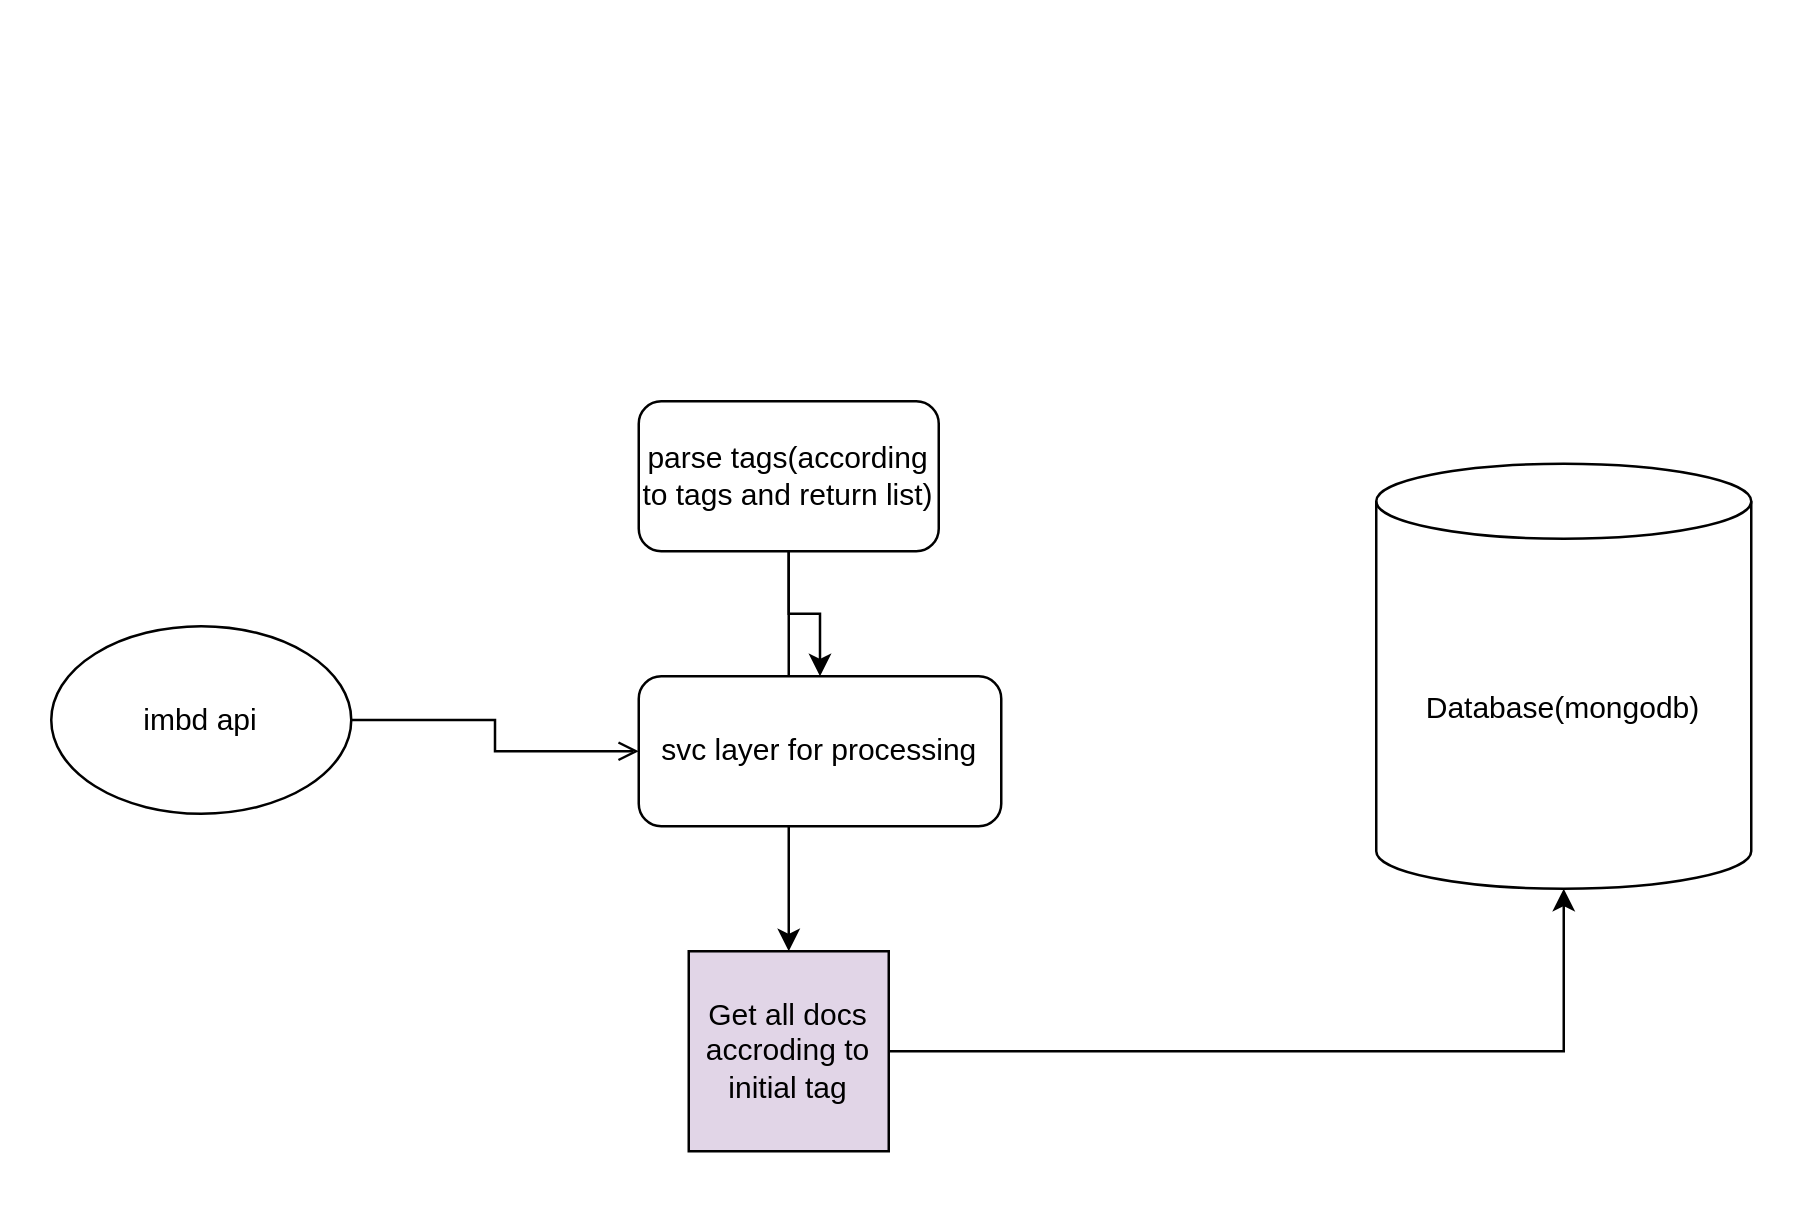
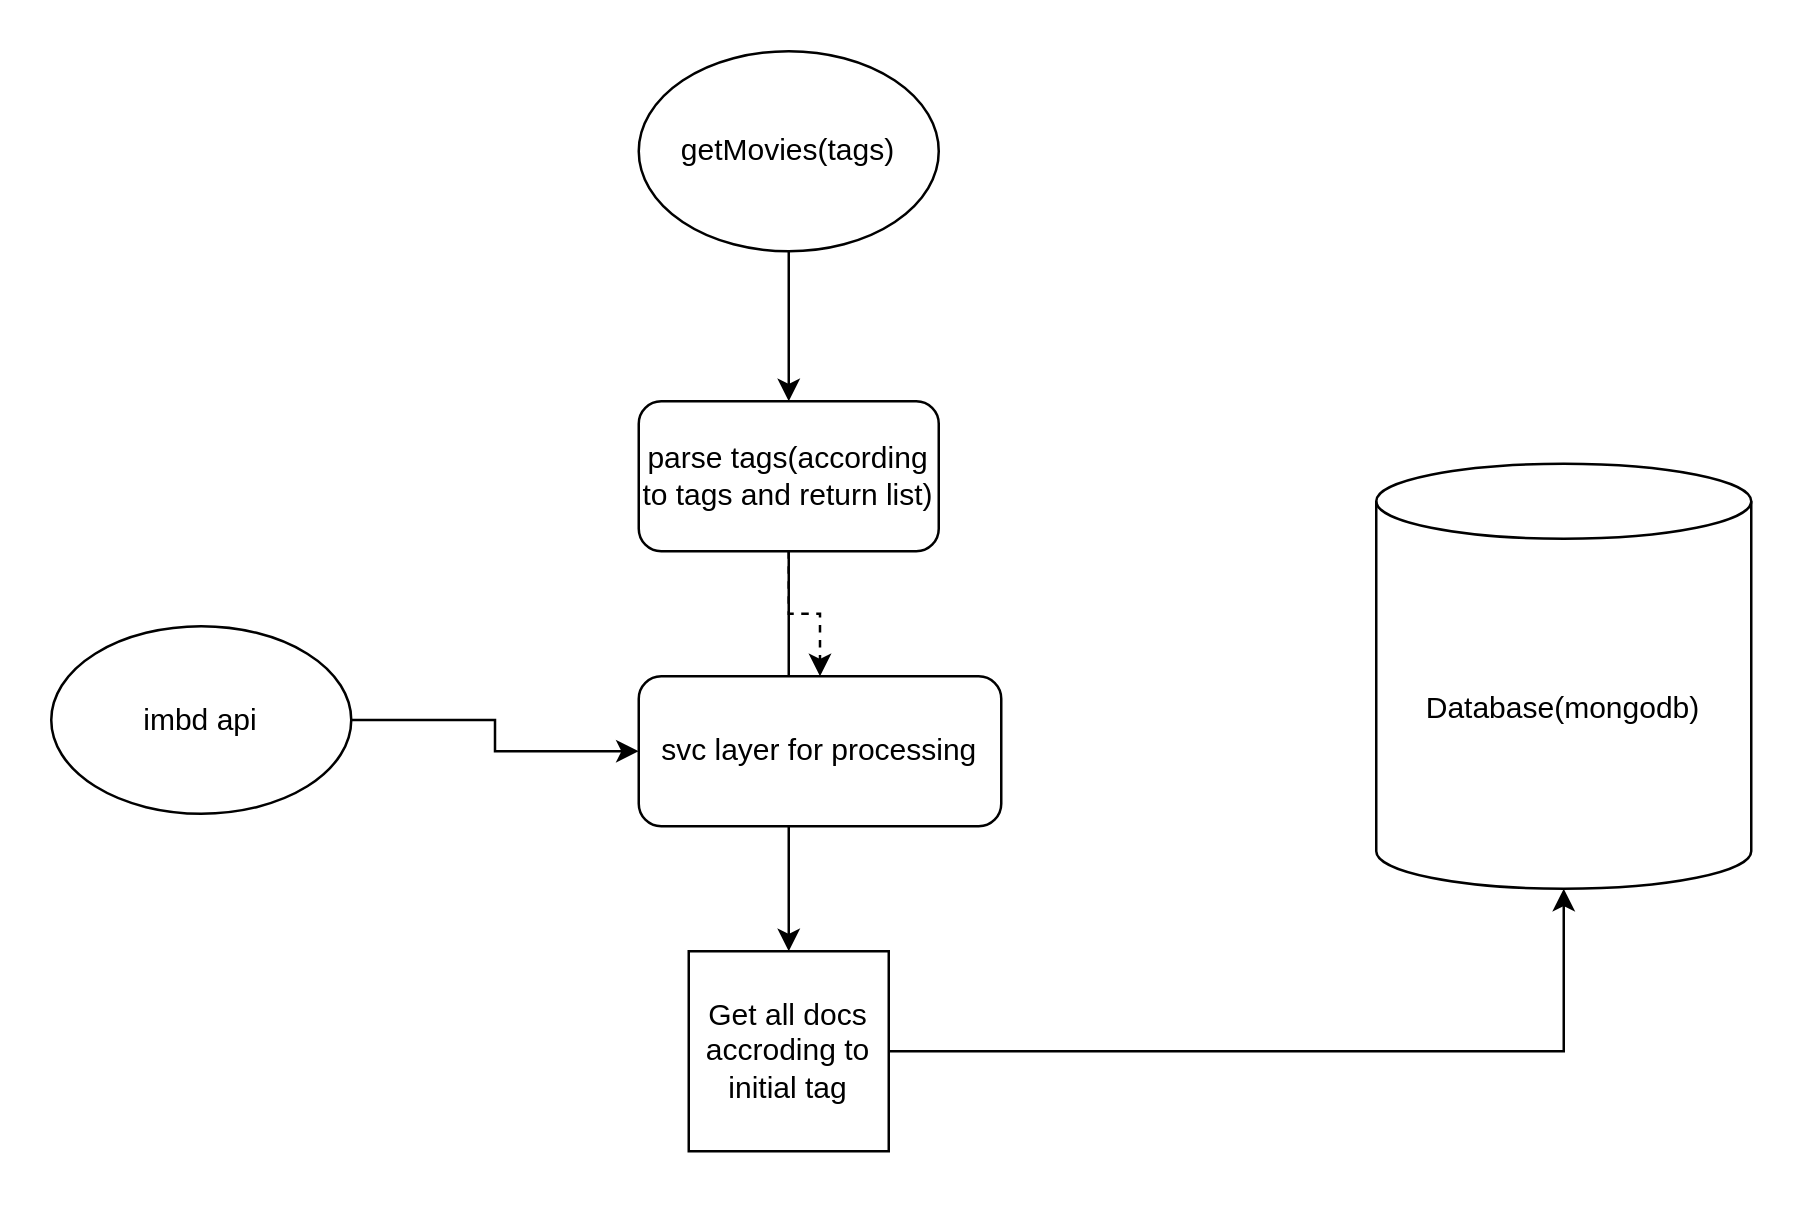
node "getMovies(tags)": added
edge "getMovies(tags)" -> "parse tags(according to tags and return list)": added
edge "parse tags(according to tags and return list)" -> "svc layer for processing": style solid -> dashed
edge "imbd api" -> "svc layer for processing": arrowhead open -> classic
node "Get all docs accroding to initial tag": fillcolor #e1d5e7 -> #ffffff
